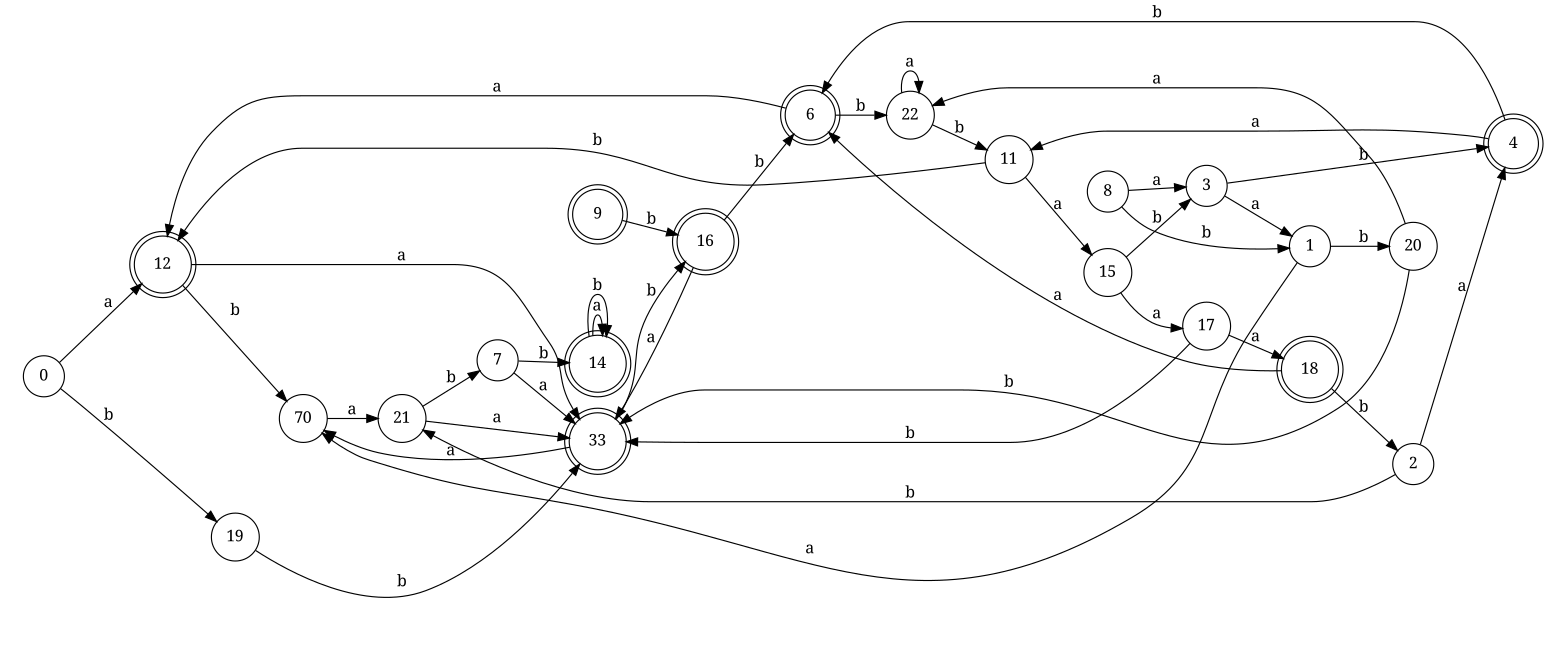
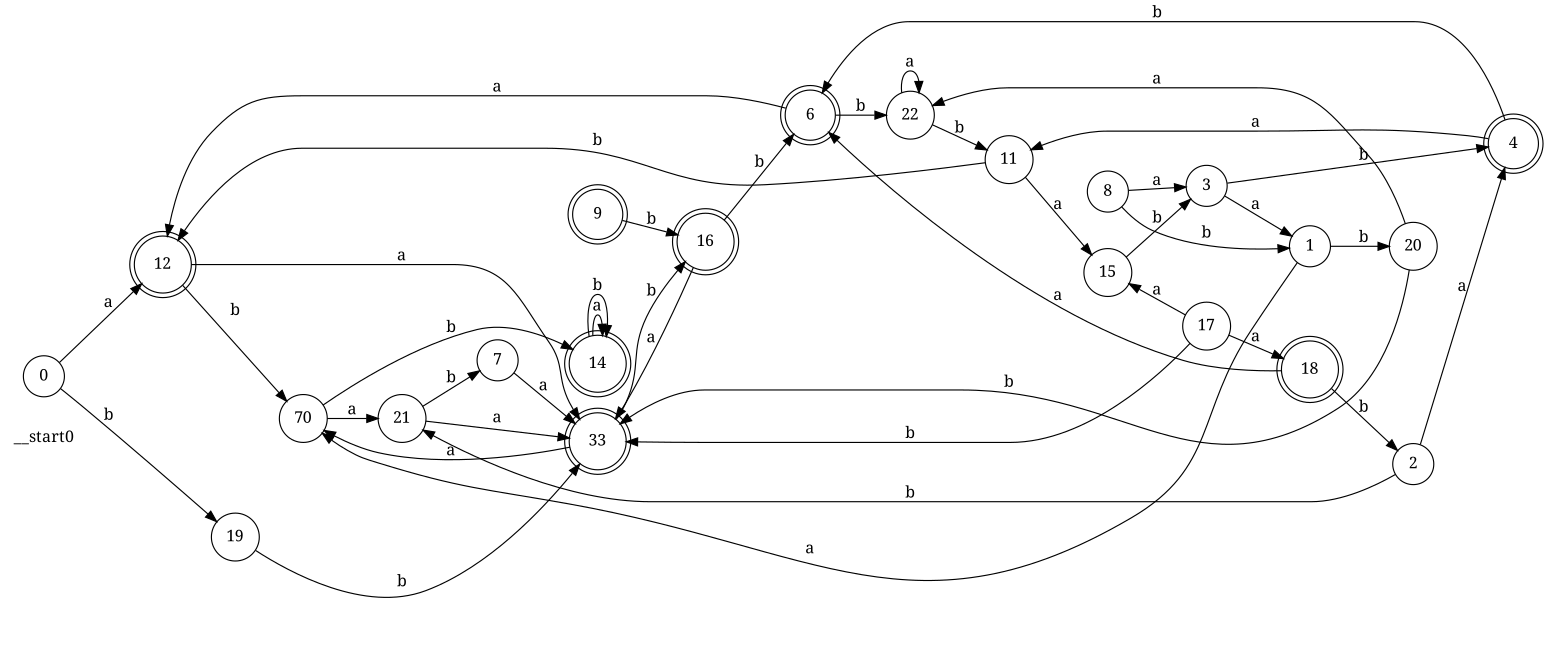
edge "15" -> "17": reversed
edge "7" -> "14": now "70" -> "14"
node "__start0": added
